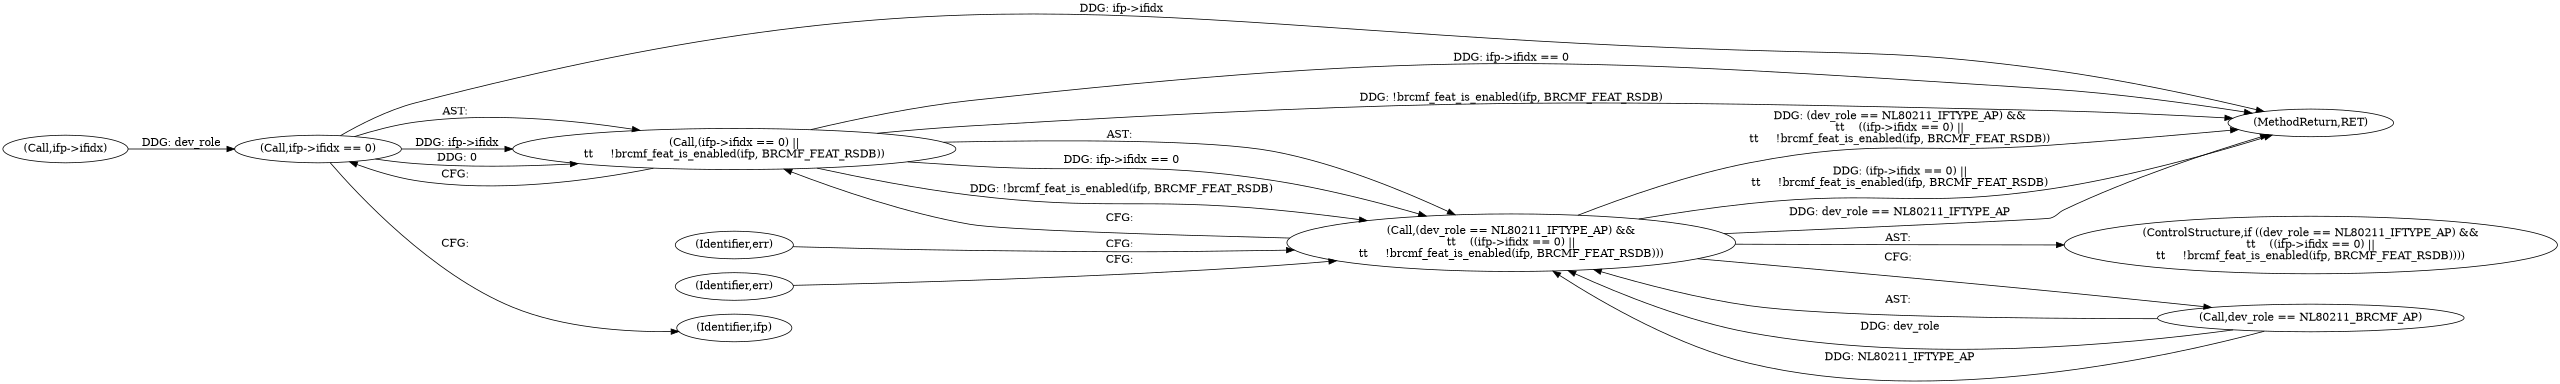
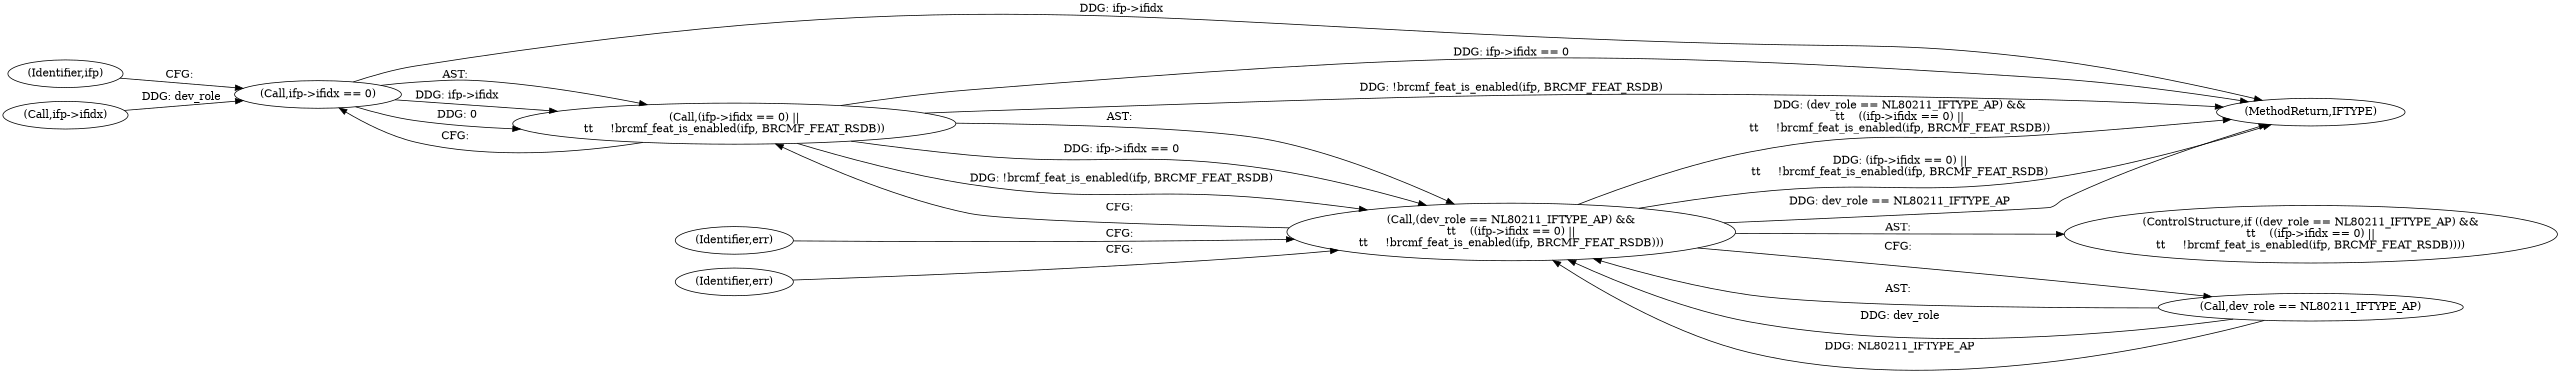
node "(MethodReturn,RET)": label "(MethodReturn,RET)" -> "(MethodReturn,IFTYPE)"
edge "(Call,ifp->ifidx == 0)" -> "(Identifier,ifp)": reversed
node "(Call,dev_role == NL80211_BRCMF_AP)": label "(Call,dev_role == NL80211_BRCMF_AP)" -> "(Call,dev_role == NL80211_IFTYPE_AP)"
